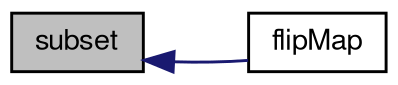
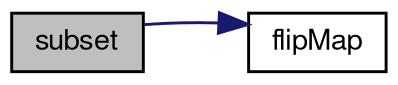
edge "flipMap" -> "subset": reversed
